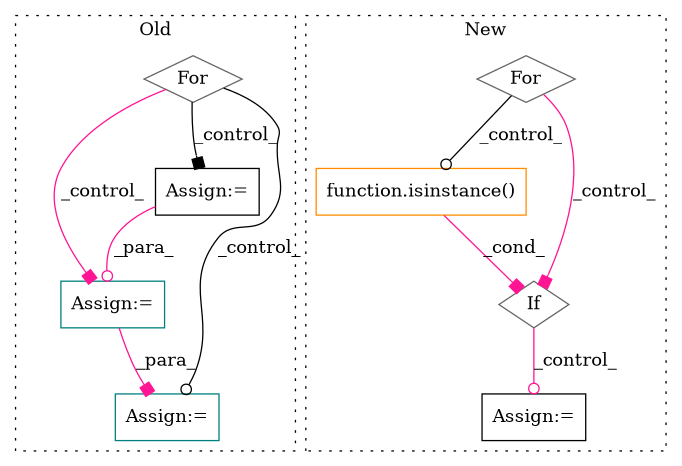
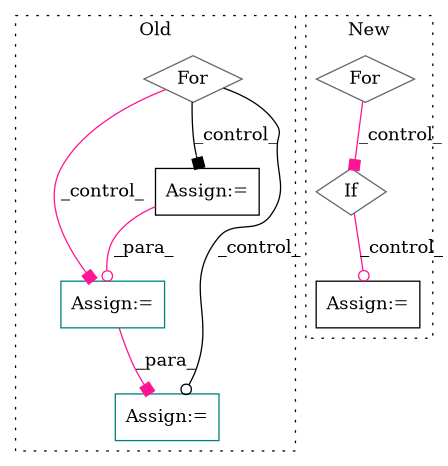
node "function.isinstance()": removed
